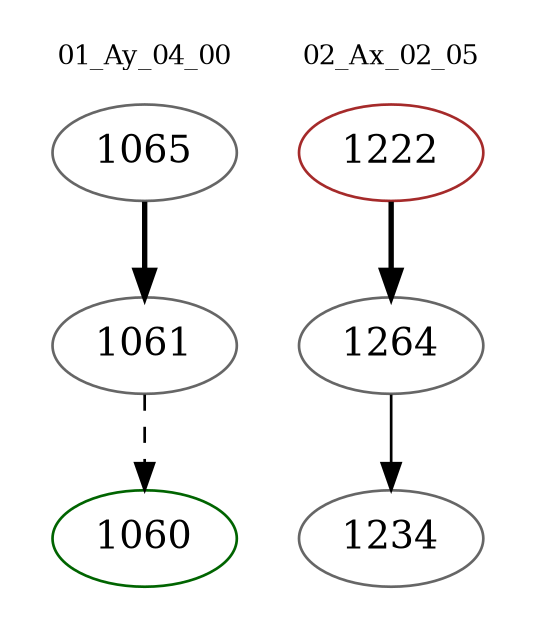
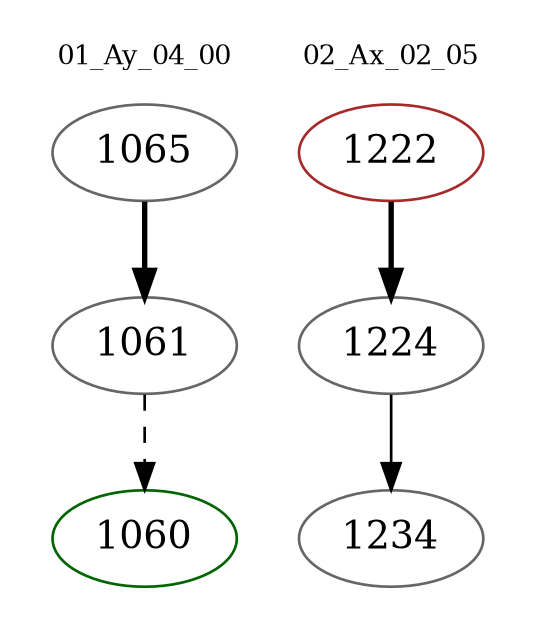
node "1264": label "1264" -> "1224"
